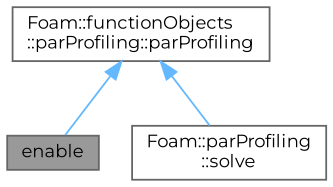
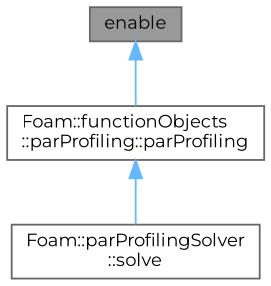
edge "enable" -> "Foam::functionObjects ::parProfiling::parProfiling": reversed
node "Foam::parProfiling ::solve": label "Foam::parProfiling ::solve" -> "Foam::parProfilingSolver ::solve"
